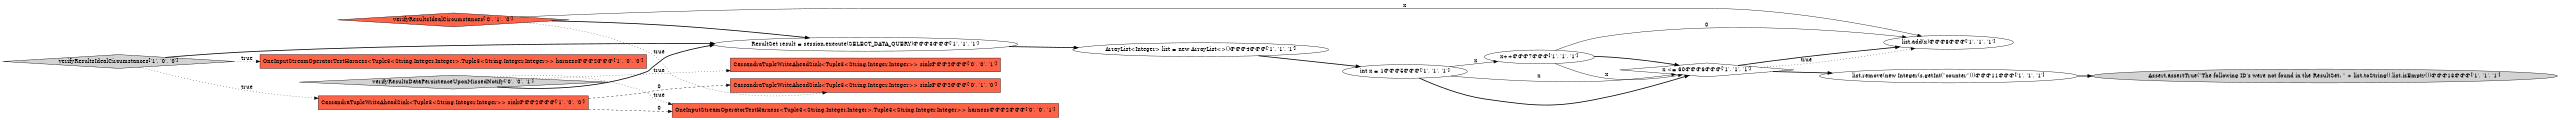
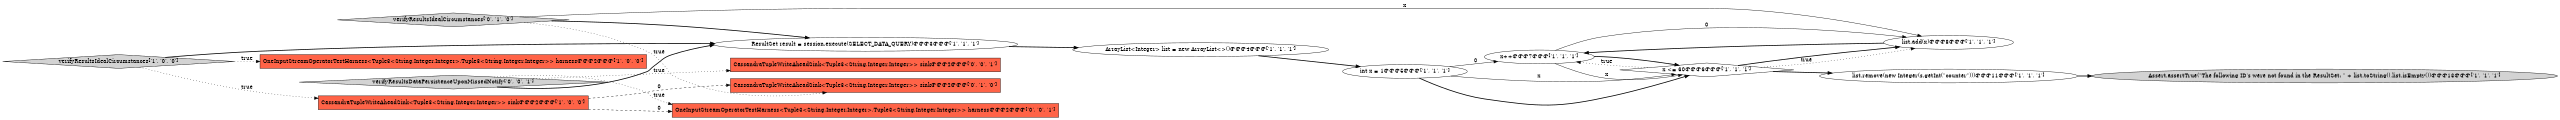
node "verifyResultsIdealCircumstances['0', '1', '0']": fillcolor tomato -> lightgray
edge "list.add(x)@@@8@@@['1', '1', '1']" -> "x++@@@7@@@['1', '1', '1']": added
edge "int x = 1@@@5@@@['1', '1', '1']" -> "x++@@@7@@@['1', '1', '1']": label "x" -> "0"
edge "x <= 60@@@6@@@['1', '1', '1']" -> "x++@@@7@@@['1', '1', '1']": added, label "true"
